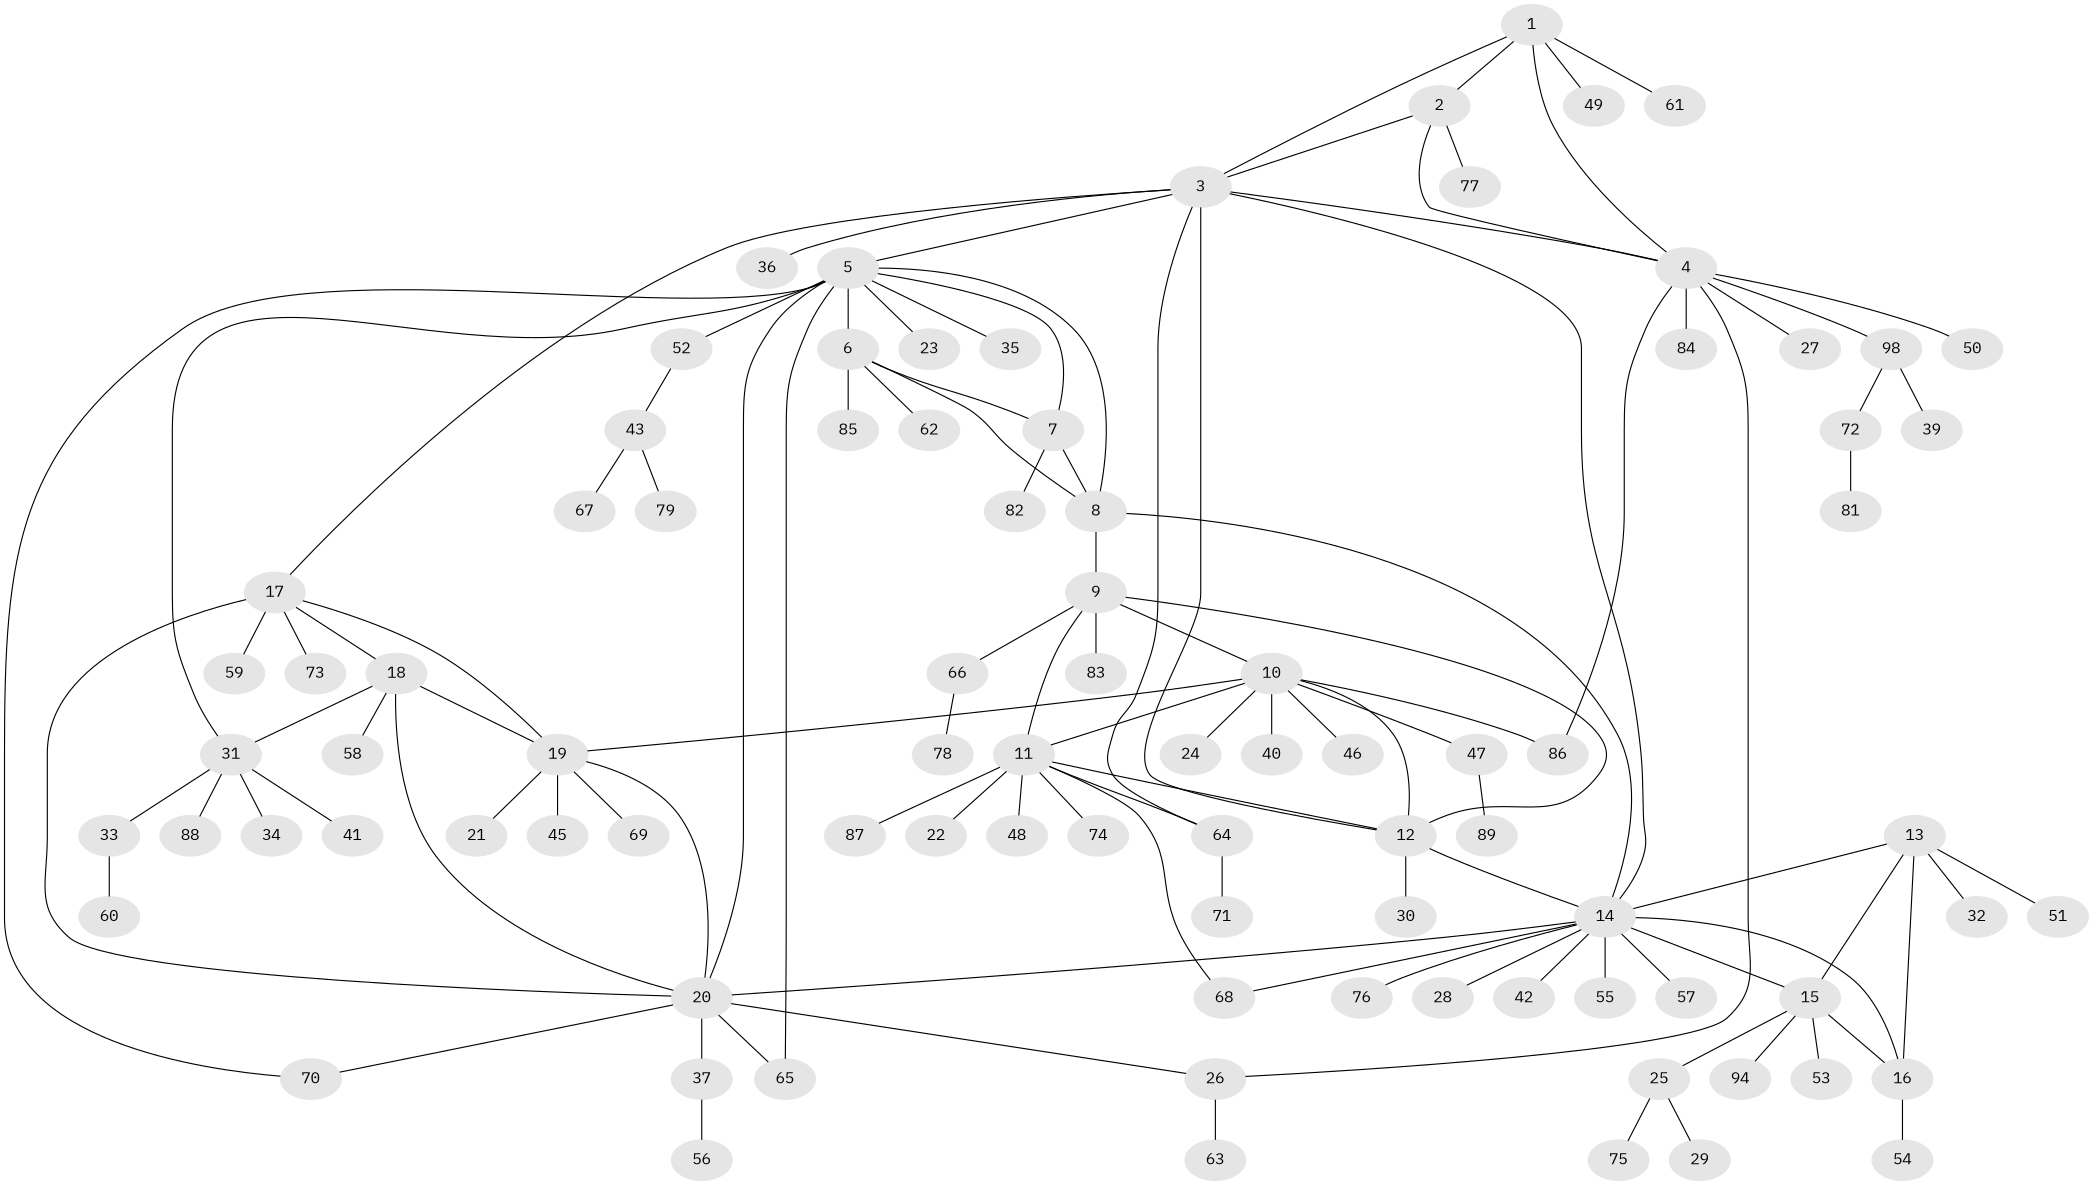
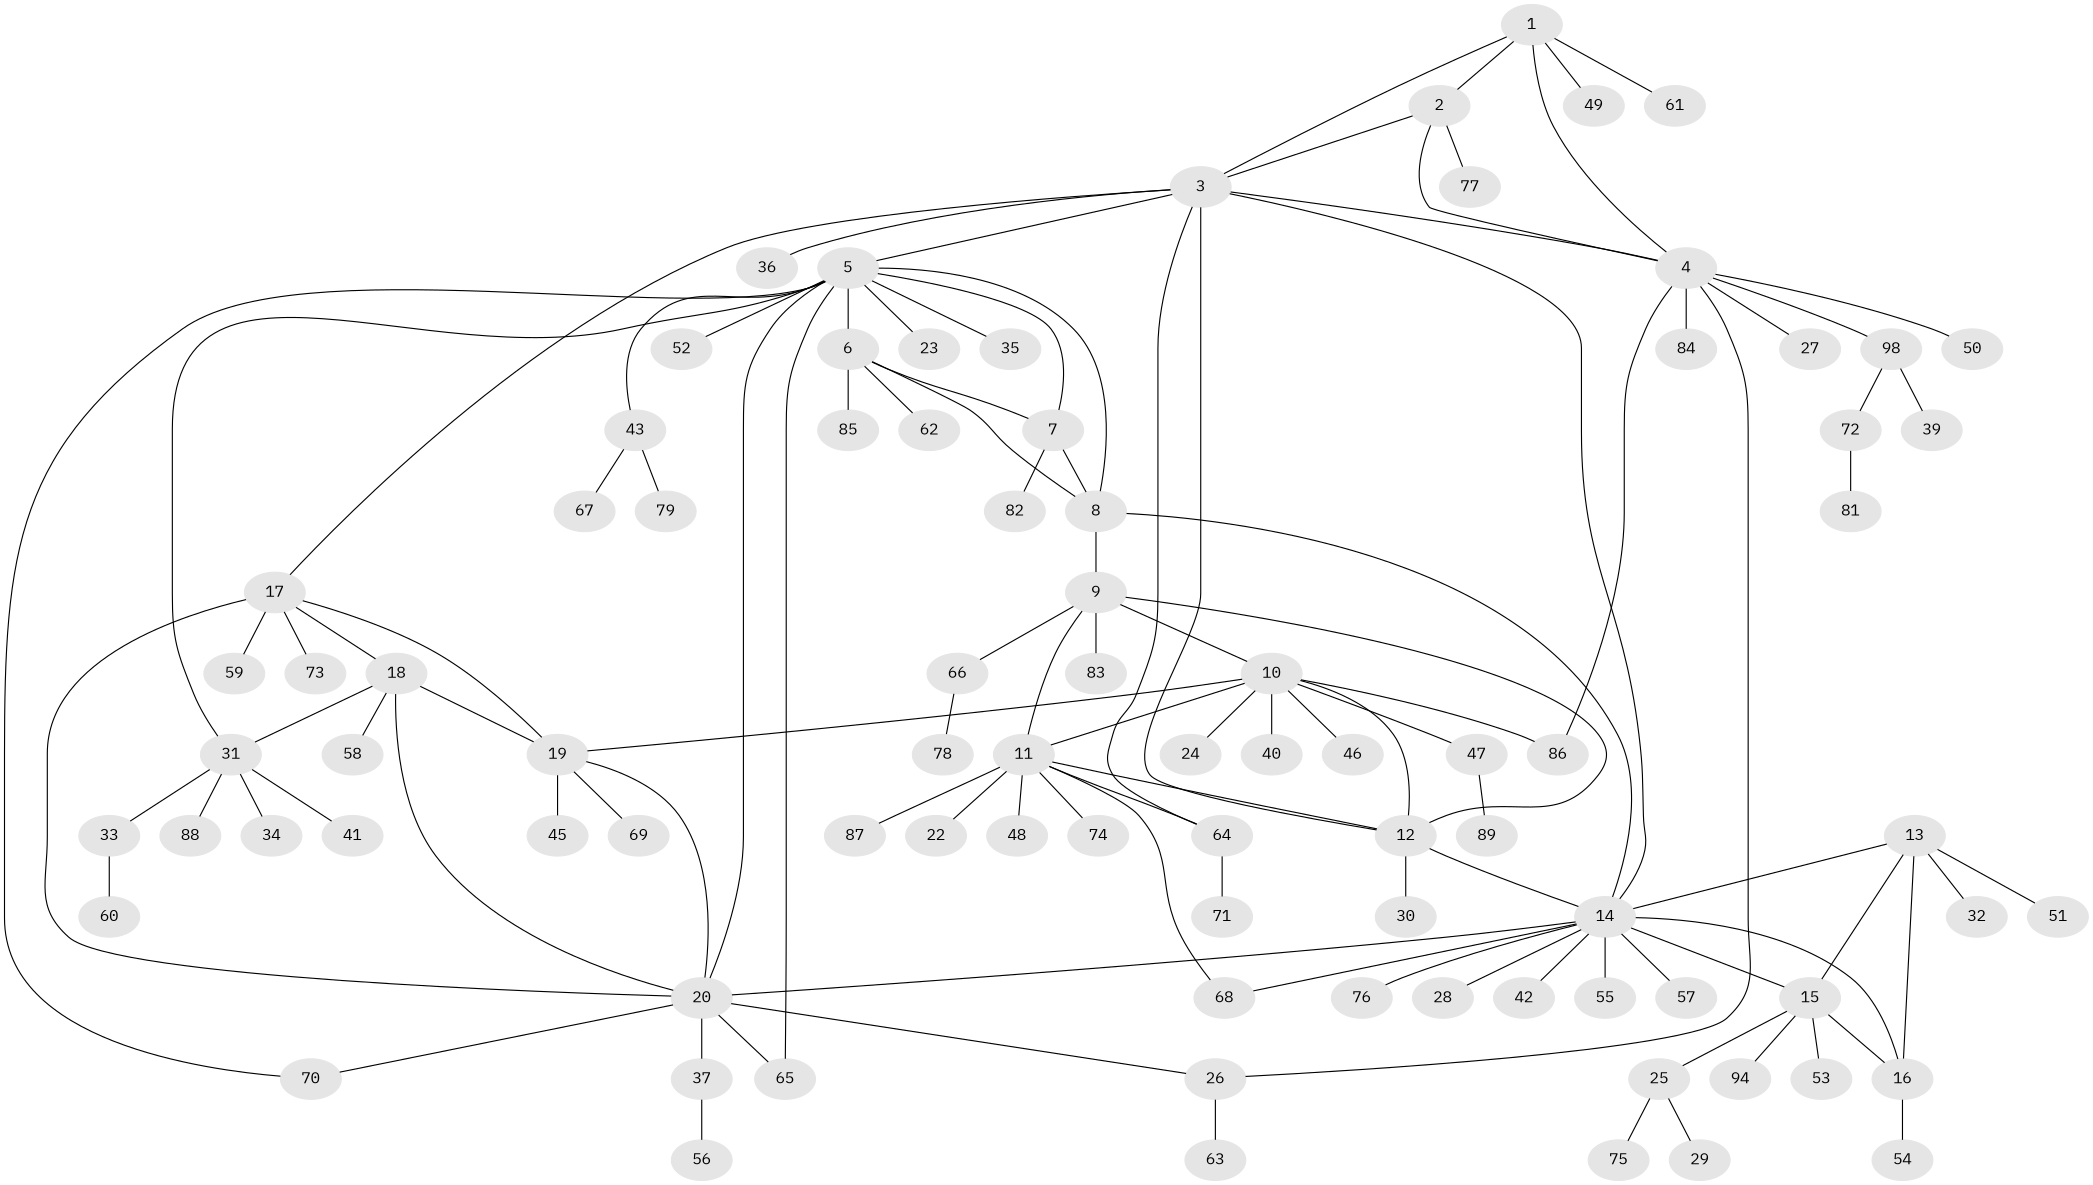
edge "52" -- "43": now "5" -- "43"
node "21": removed
